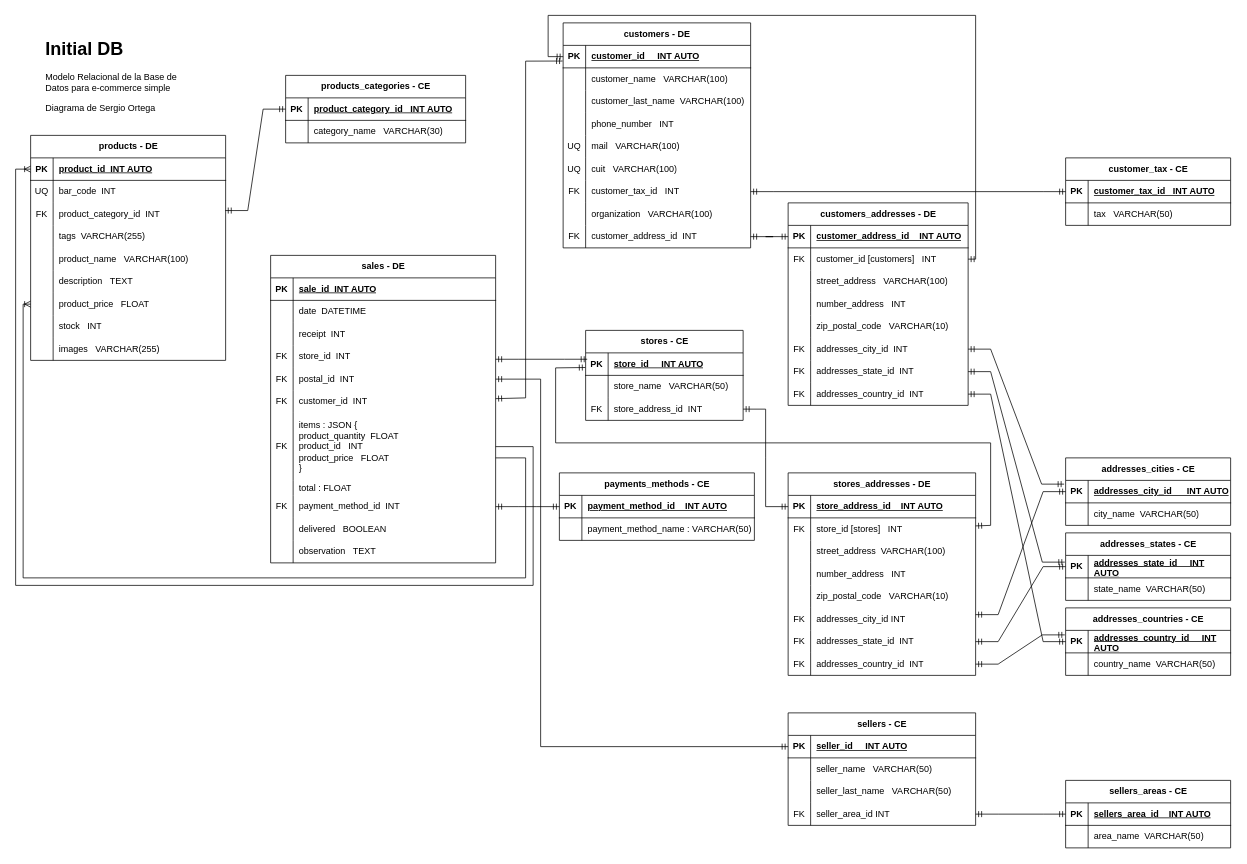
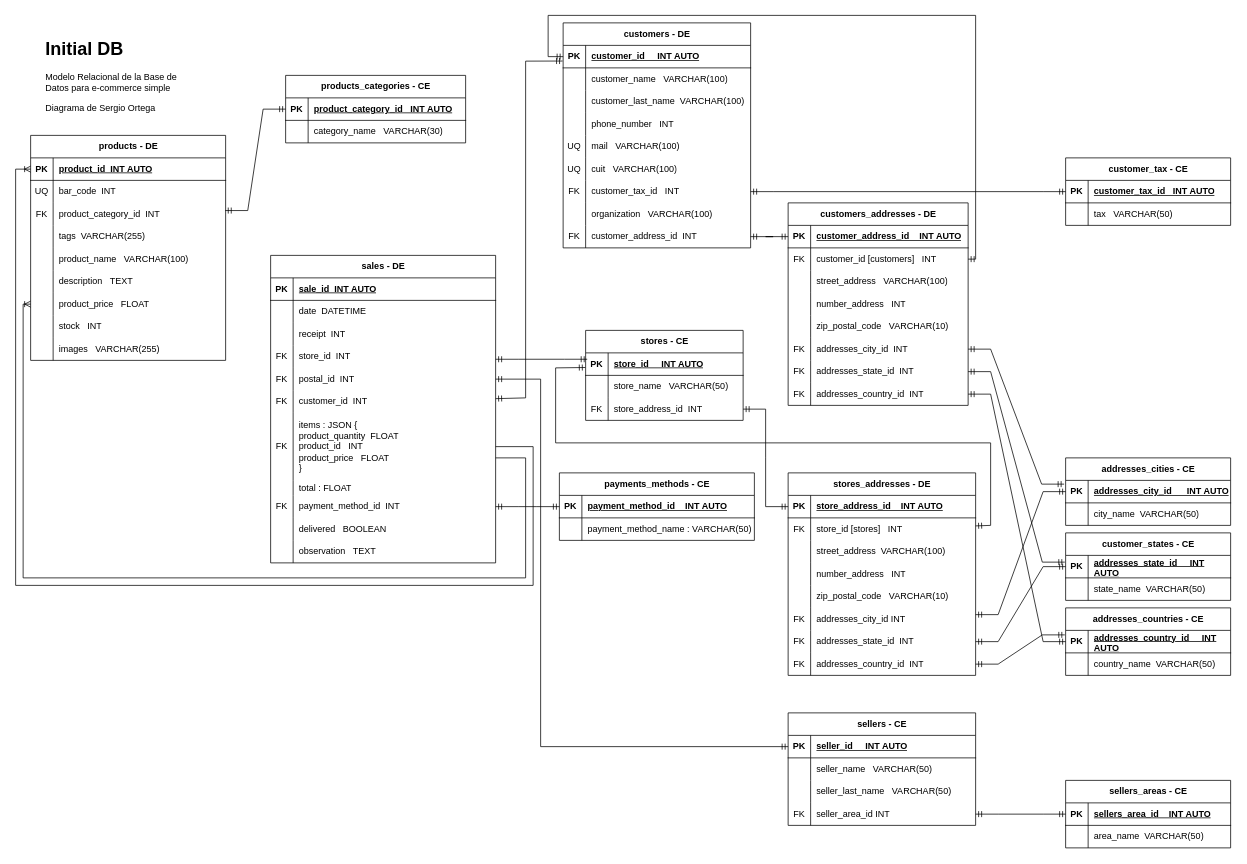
node "addresses_states - CE": label "addresses_states - CE" -> "customer_states - CE"
